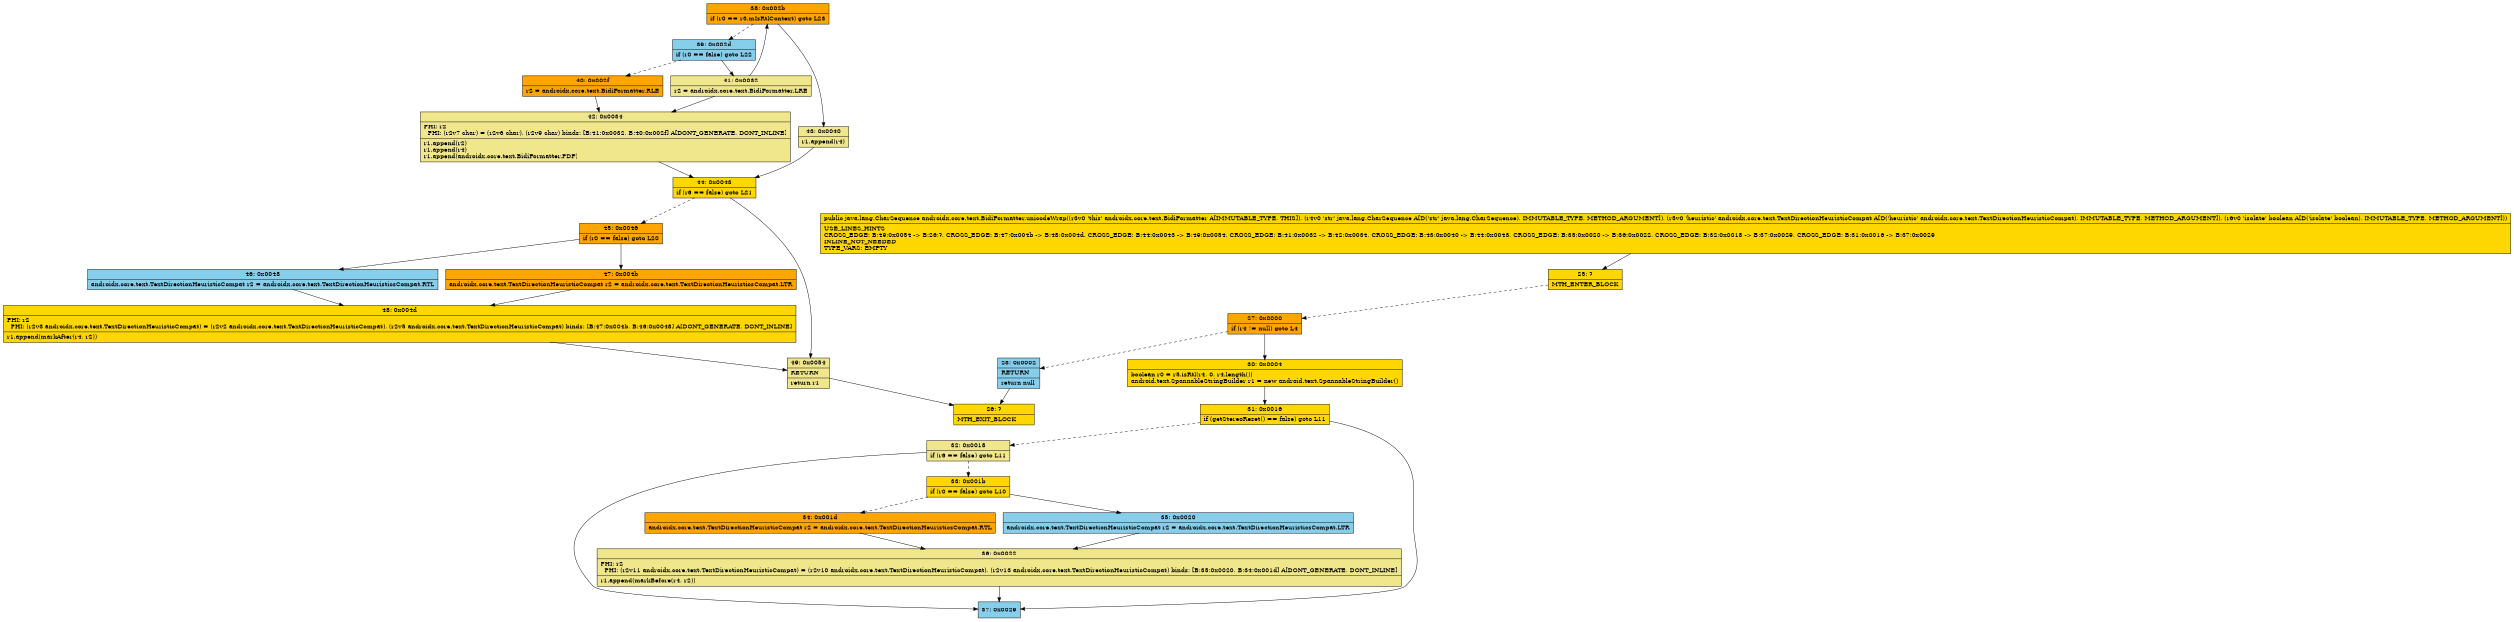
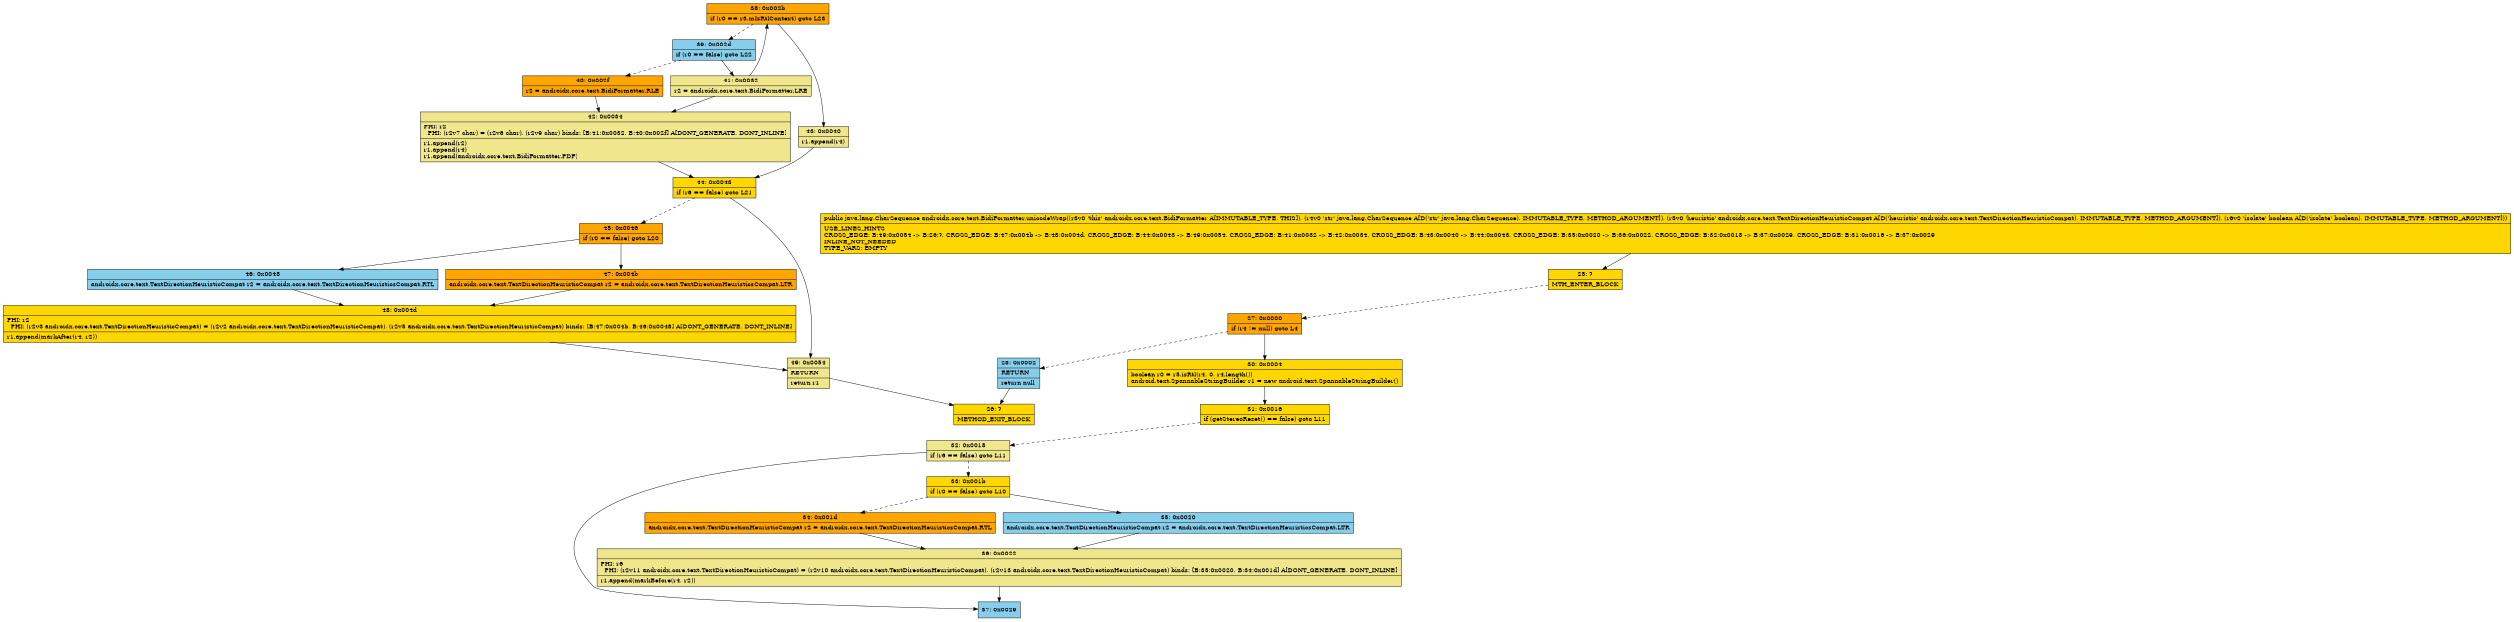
node "26: ?": text "MTH_EXIT_BLOCK" -> "METHOD_EXIT_BLOCK"
node "36: 0x0022": text "PHI: r2" -> "PHI: r6"
edge "31: 0x0016" -> "37: 0x0029": removed
